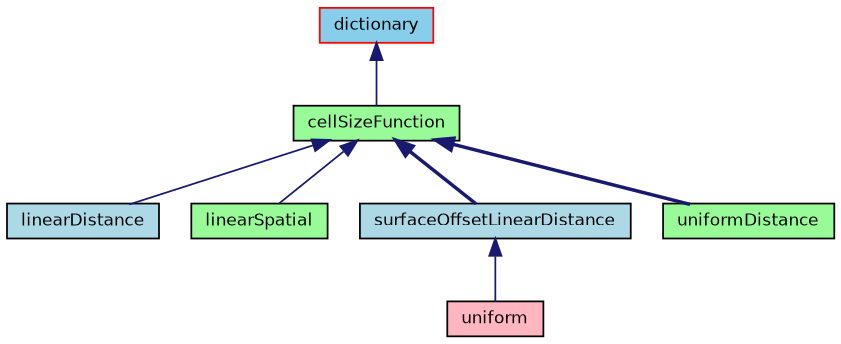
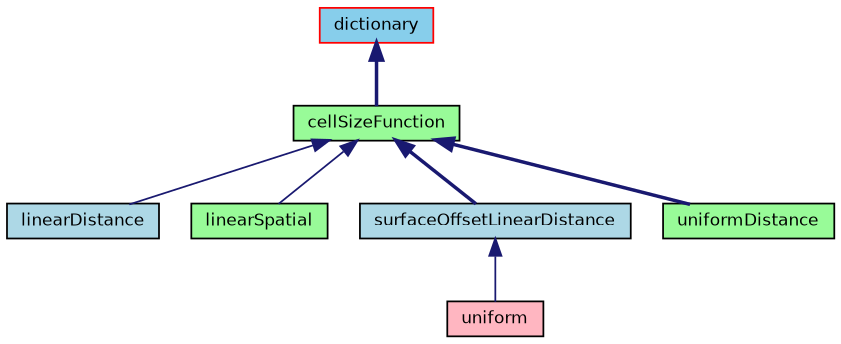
edge "cellSizeFunction" -> "dictionary": style solid -> bold
